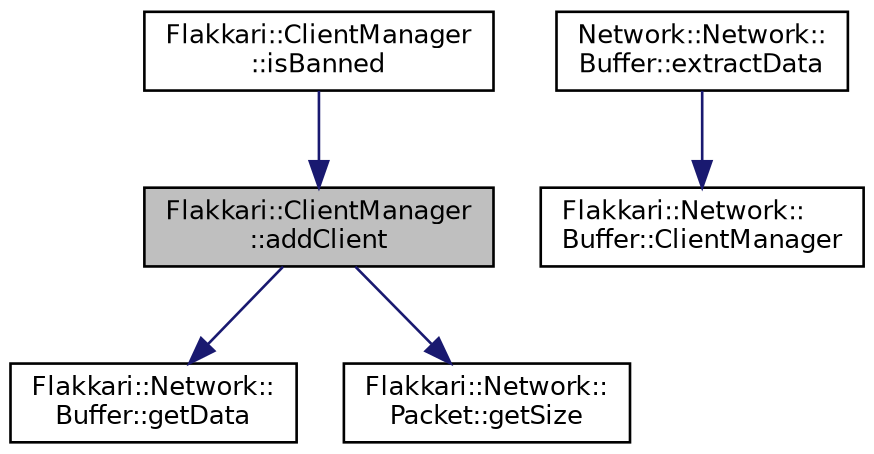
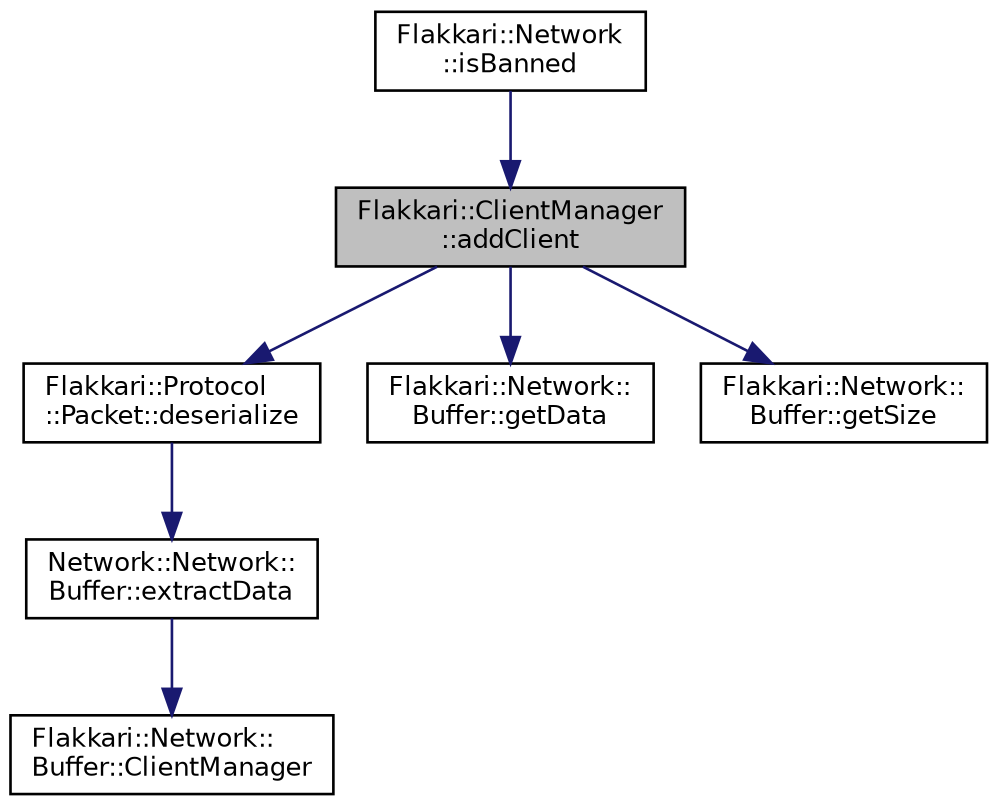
node "Flakkari::ClientManager ::isBanned": label "Flakkari::ClientManager ::isBanned" -> "Flakkari::Network ::isBanned"
node "Flakkari::Protocol ::Packet::deserialize": added
node "Flakkari::Network:: Packet::getSize": label "Flakkari::Network:: Packet::getSize" -> "Flakkari::Network:: Buffer::getSize"
